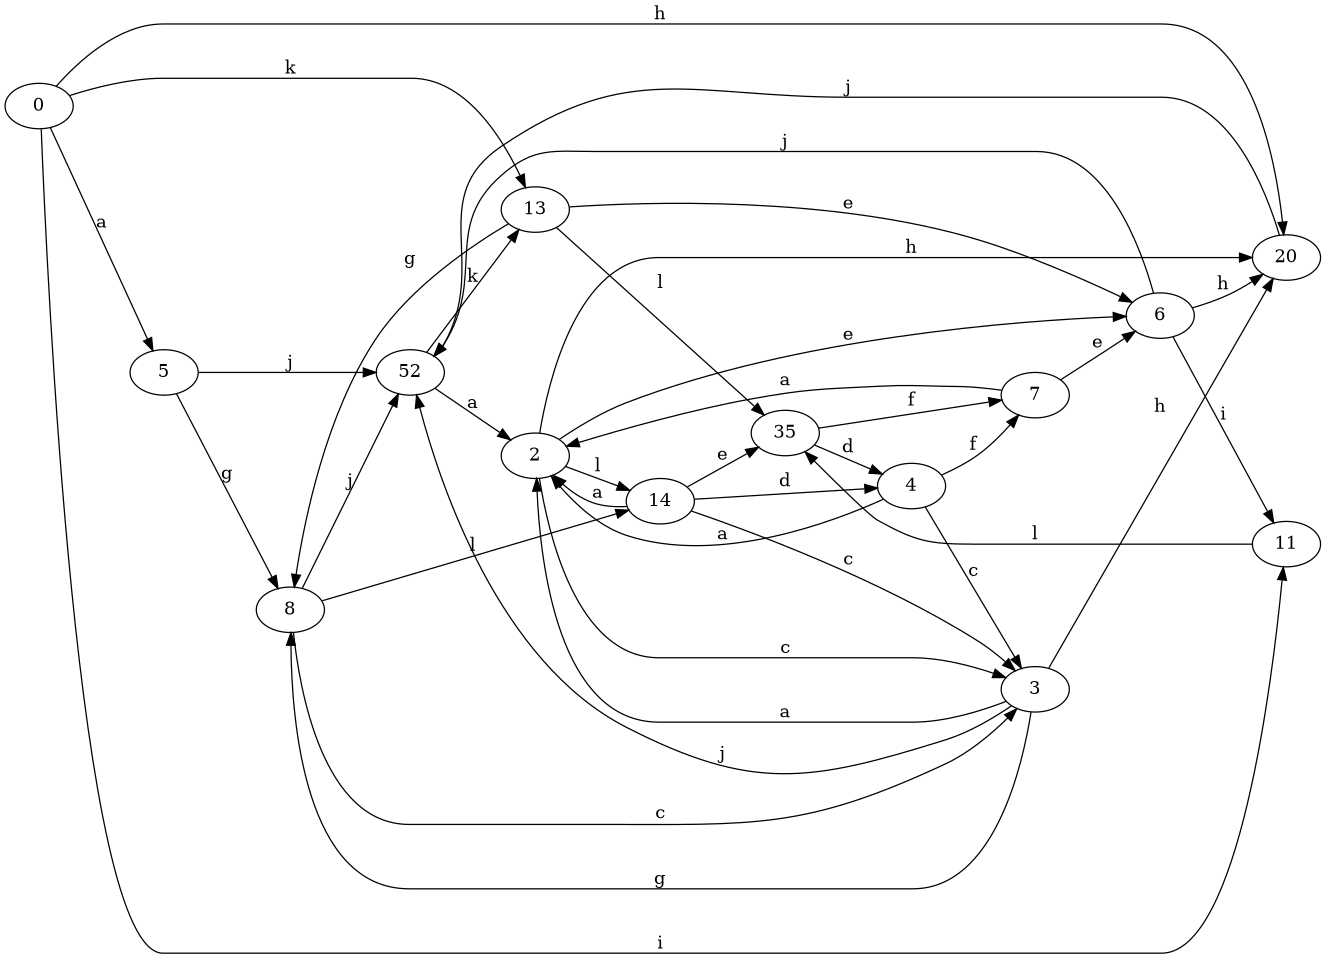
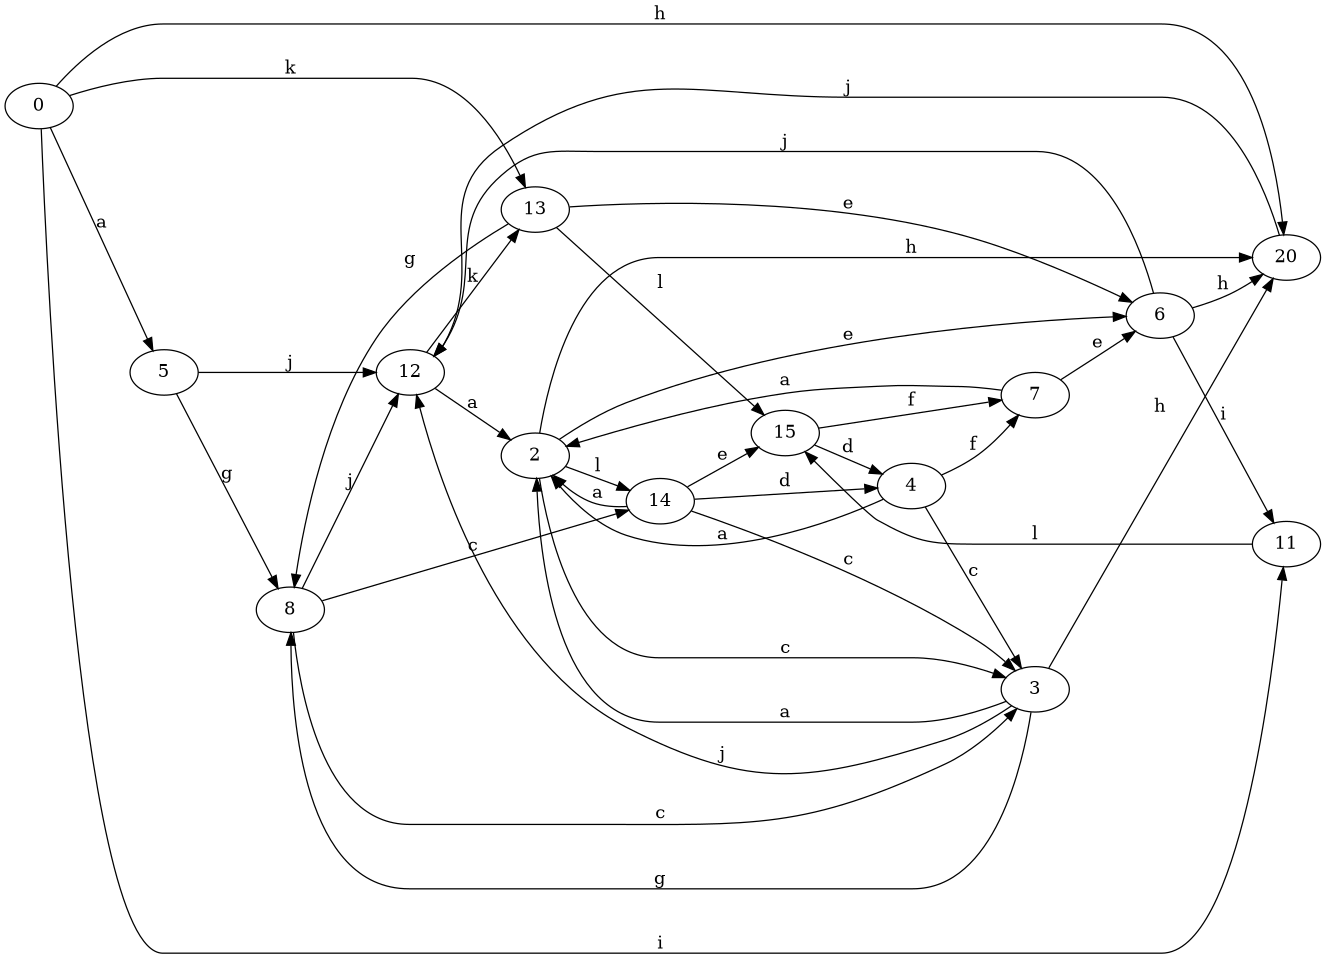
node "52": label "52" -> "12"
node "35": label "35" -> "15"
edge "8" -> "14": label "l" -> "c"
